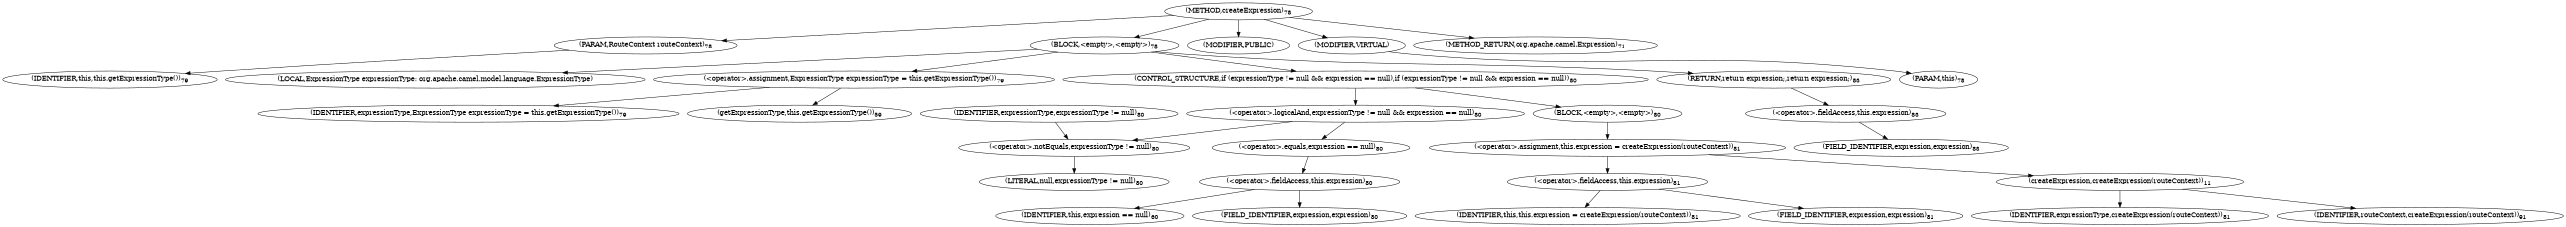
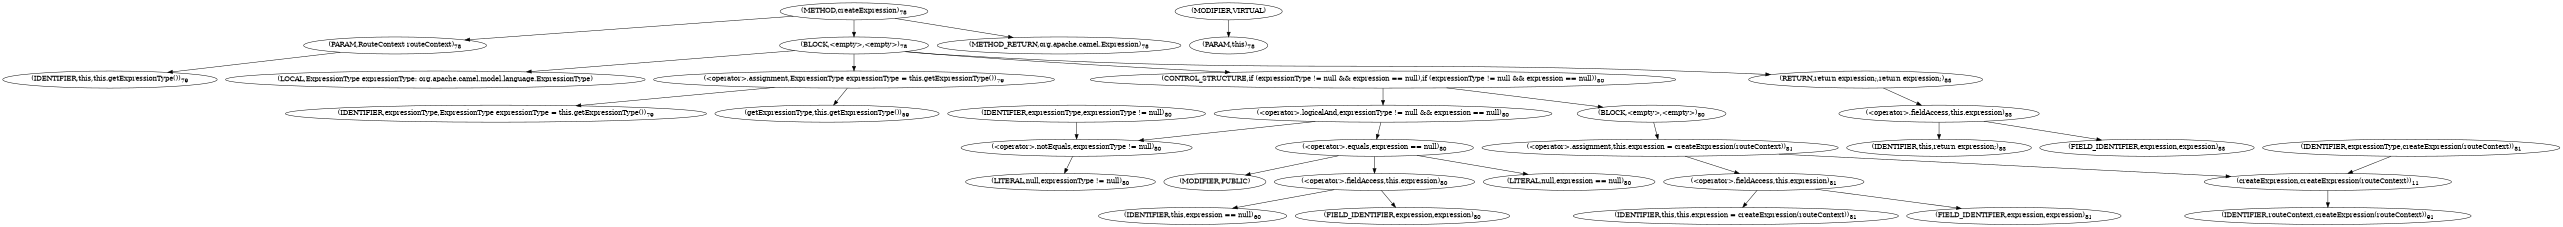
edge "(METHOD,createExpression)" -> "(MODIFIER,PUBLIC)": now "(<operator>.equals,expression == null)" -> "(MODIFIER,PUBLIC)"
edge "(METHOD,createExpression)" -> "(MODIFIER,VIRTUAL)": removed
node "(METHOD_RETURN,org.apache.camel.Expression)": text "71" -> "78"
node "(IDENTIFIER,this,return expression;)": added
node "(LITERAL,null,expression == null)": added
edge "(createExpression,createExpression(routeContext))" -> "(IDENTIFIER,expressionType,createExpression(routeContext))": reversed
